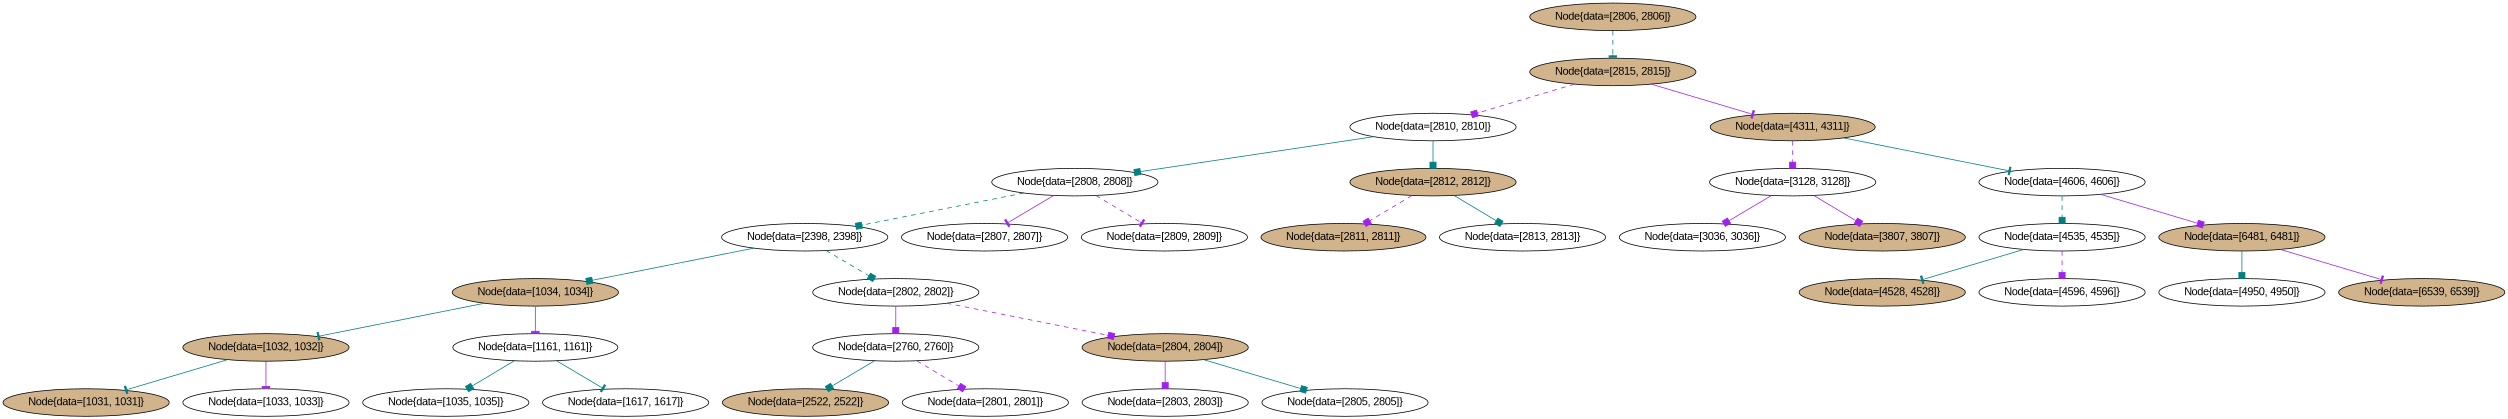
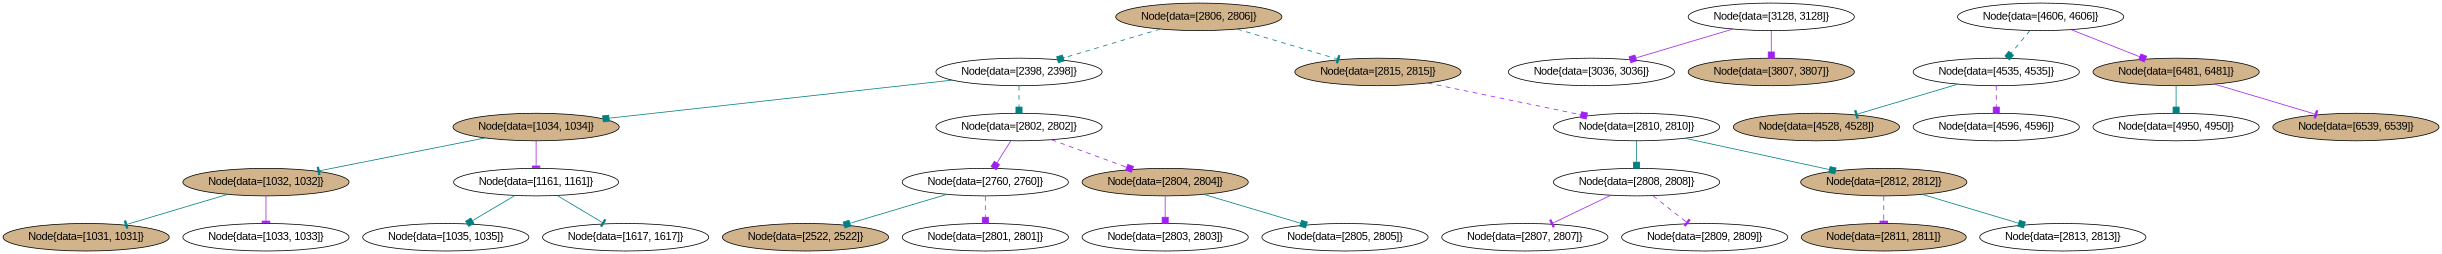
node "Node{data=[4311, 4311]}": removed
edge "Node{data=[2812, 2812]}" -> "Node{data=[2811, 2811]}": arrowhead box -> tee
edge "Node{data=[2808, 2808]}" -> "Node{data=[2398, 2398]}": now "Node{data=[2806, 2806]}" -> "Node{data=[2398, 2398]}"
